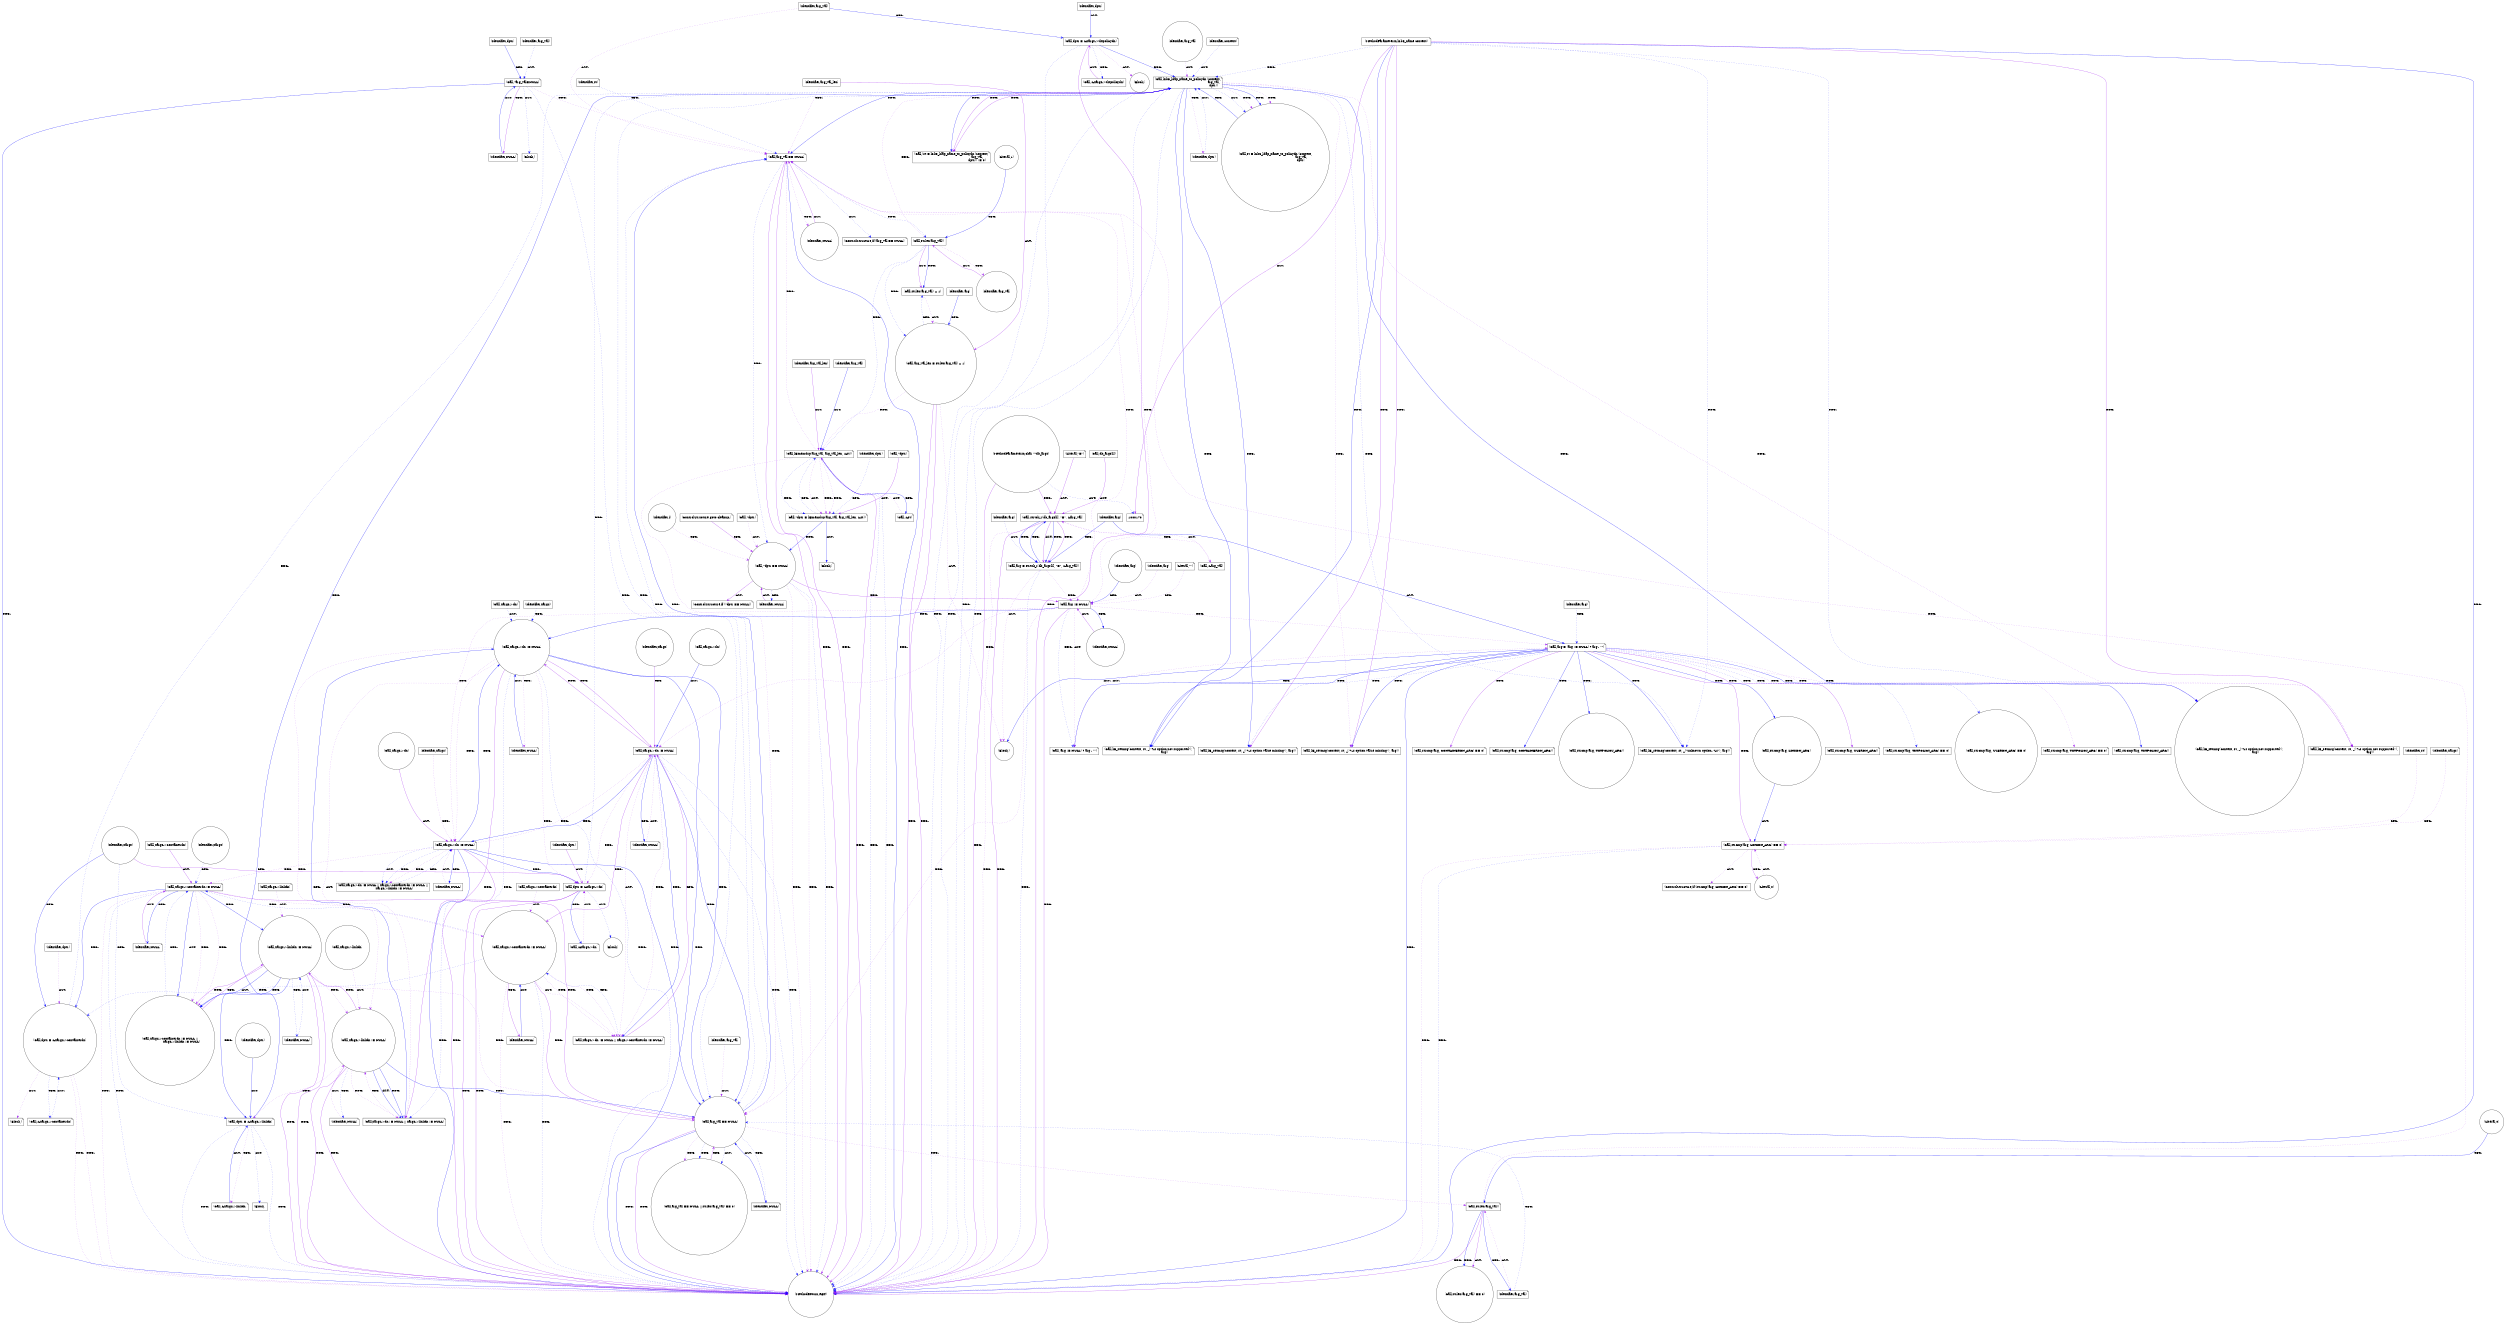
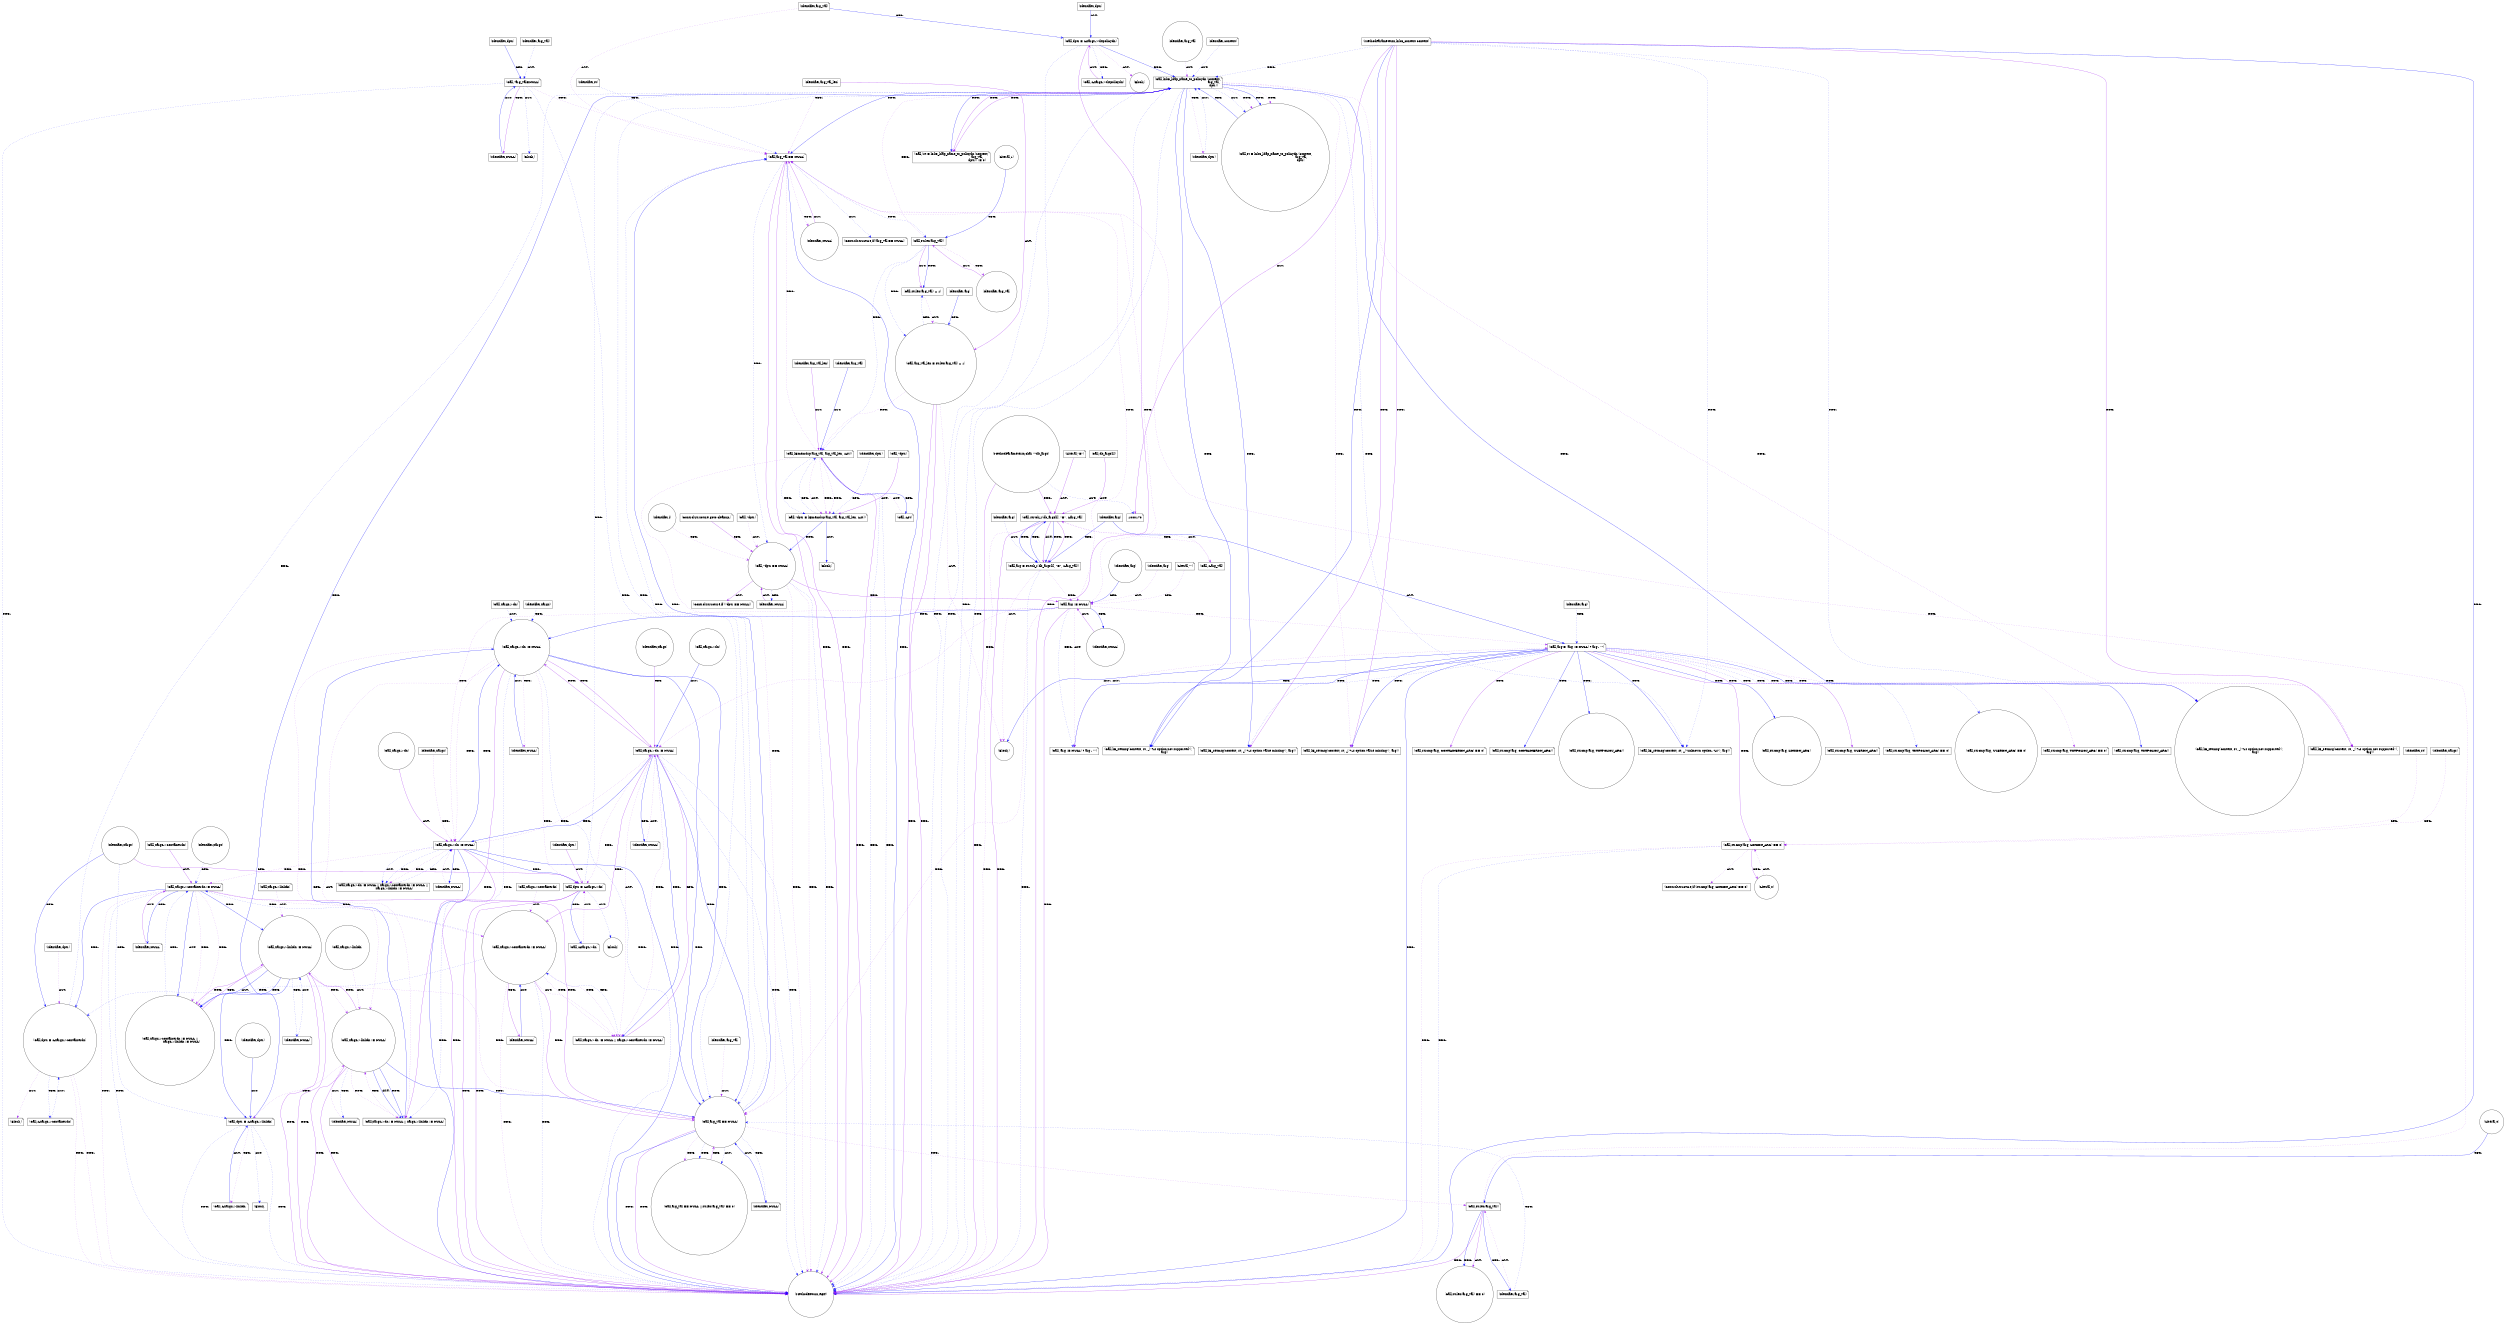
node "(MethodParameterIn,krb5_name context)": label "(MethodParameterIn,krb5_name context)" -> "(MethodParameterIn,krb5_context context)"
edge "(Call,strcmp(arg, LINKDN_ARG))" -> "(Call,strcmp(arg, LINKDN_ARG) == 0)": removed, label "AST:"
edge "(Call,*arg_val=NULL)" -> "(MethodReturn,RET)": style solid -> dotted
